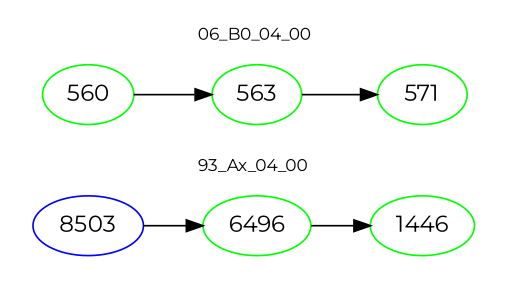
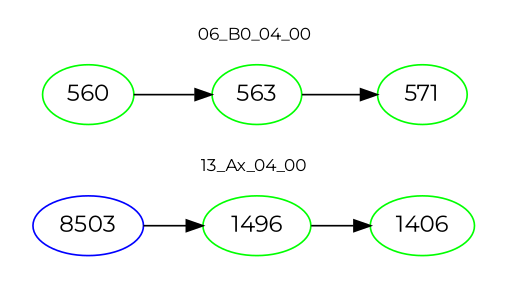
cluster "93_Ax_04_00": label "93_Ax_04_00" -> "13_Ax_04_00"
node "6496": label "6496" -> "1496"
node "1446": label "1446" -> "1406"
